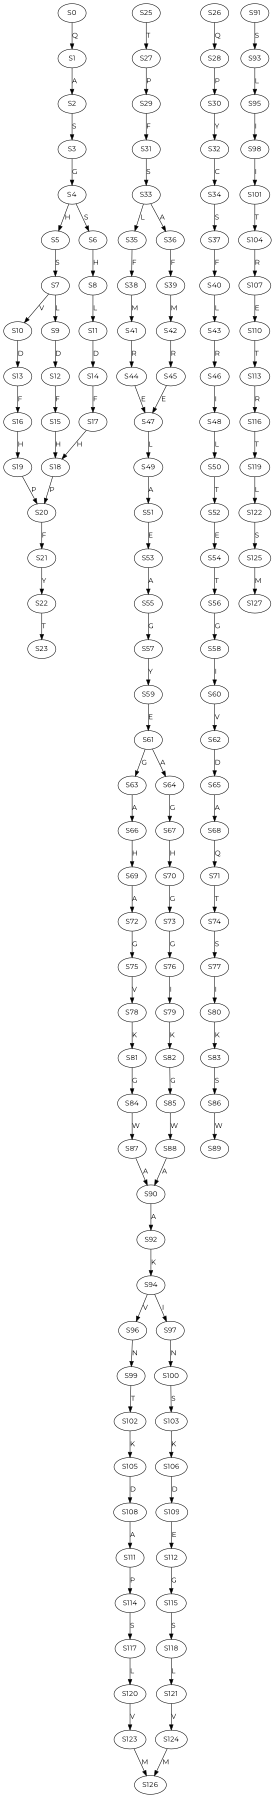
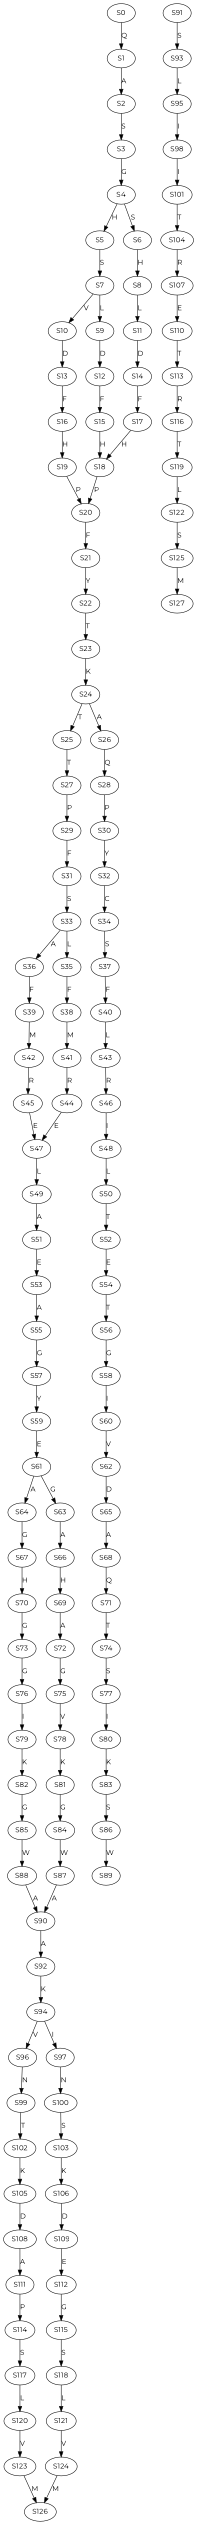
node "S24": added
